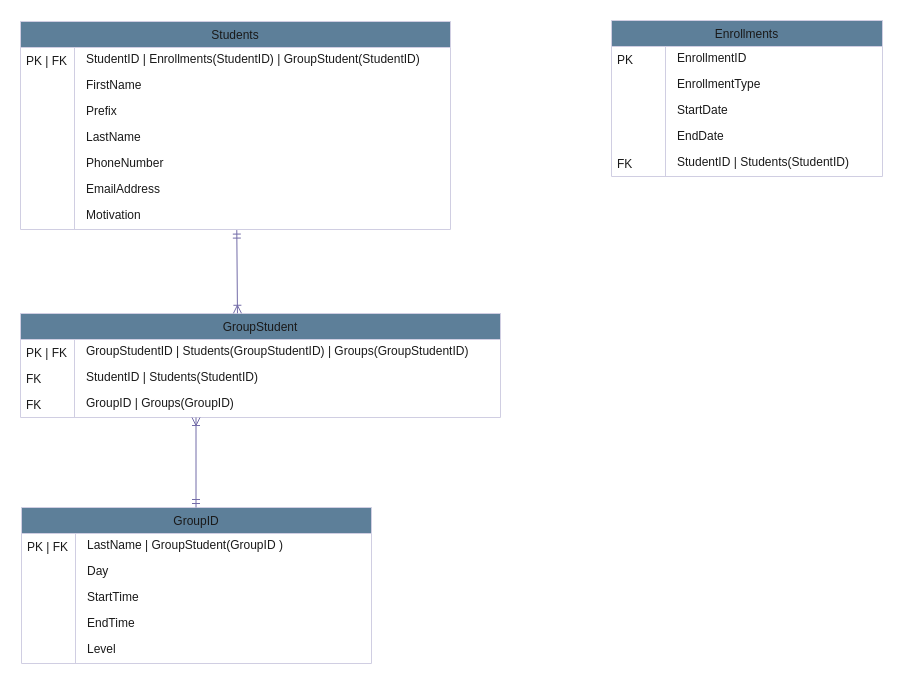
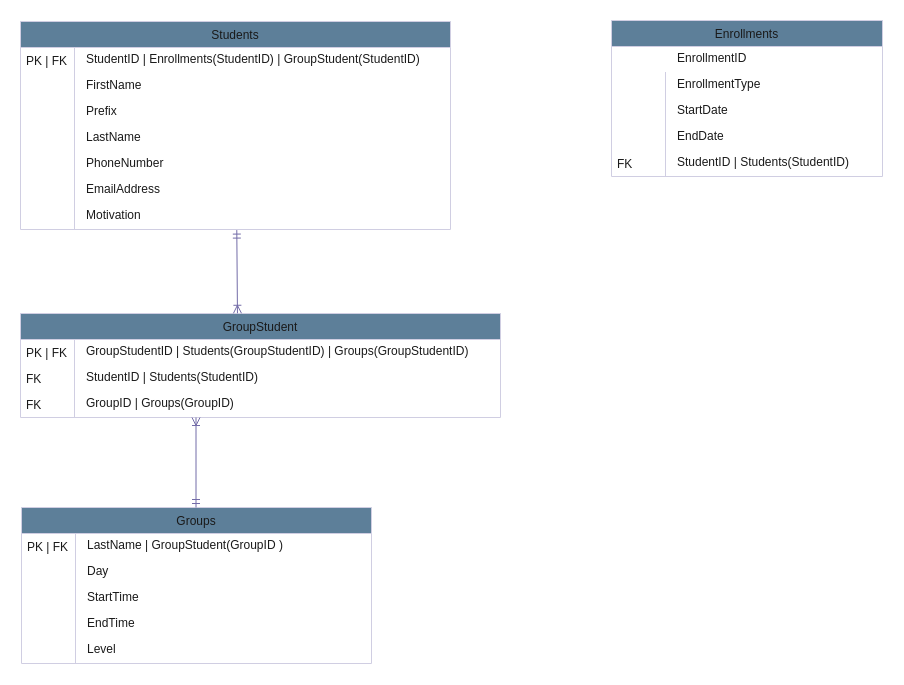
node "PK": removed
node "GroupID": label "GroupID" -> "Groups"
